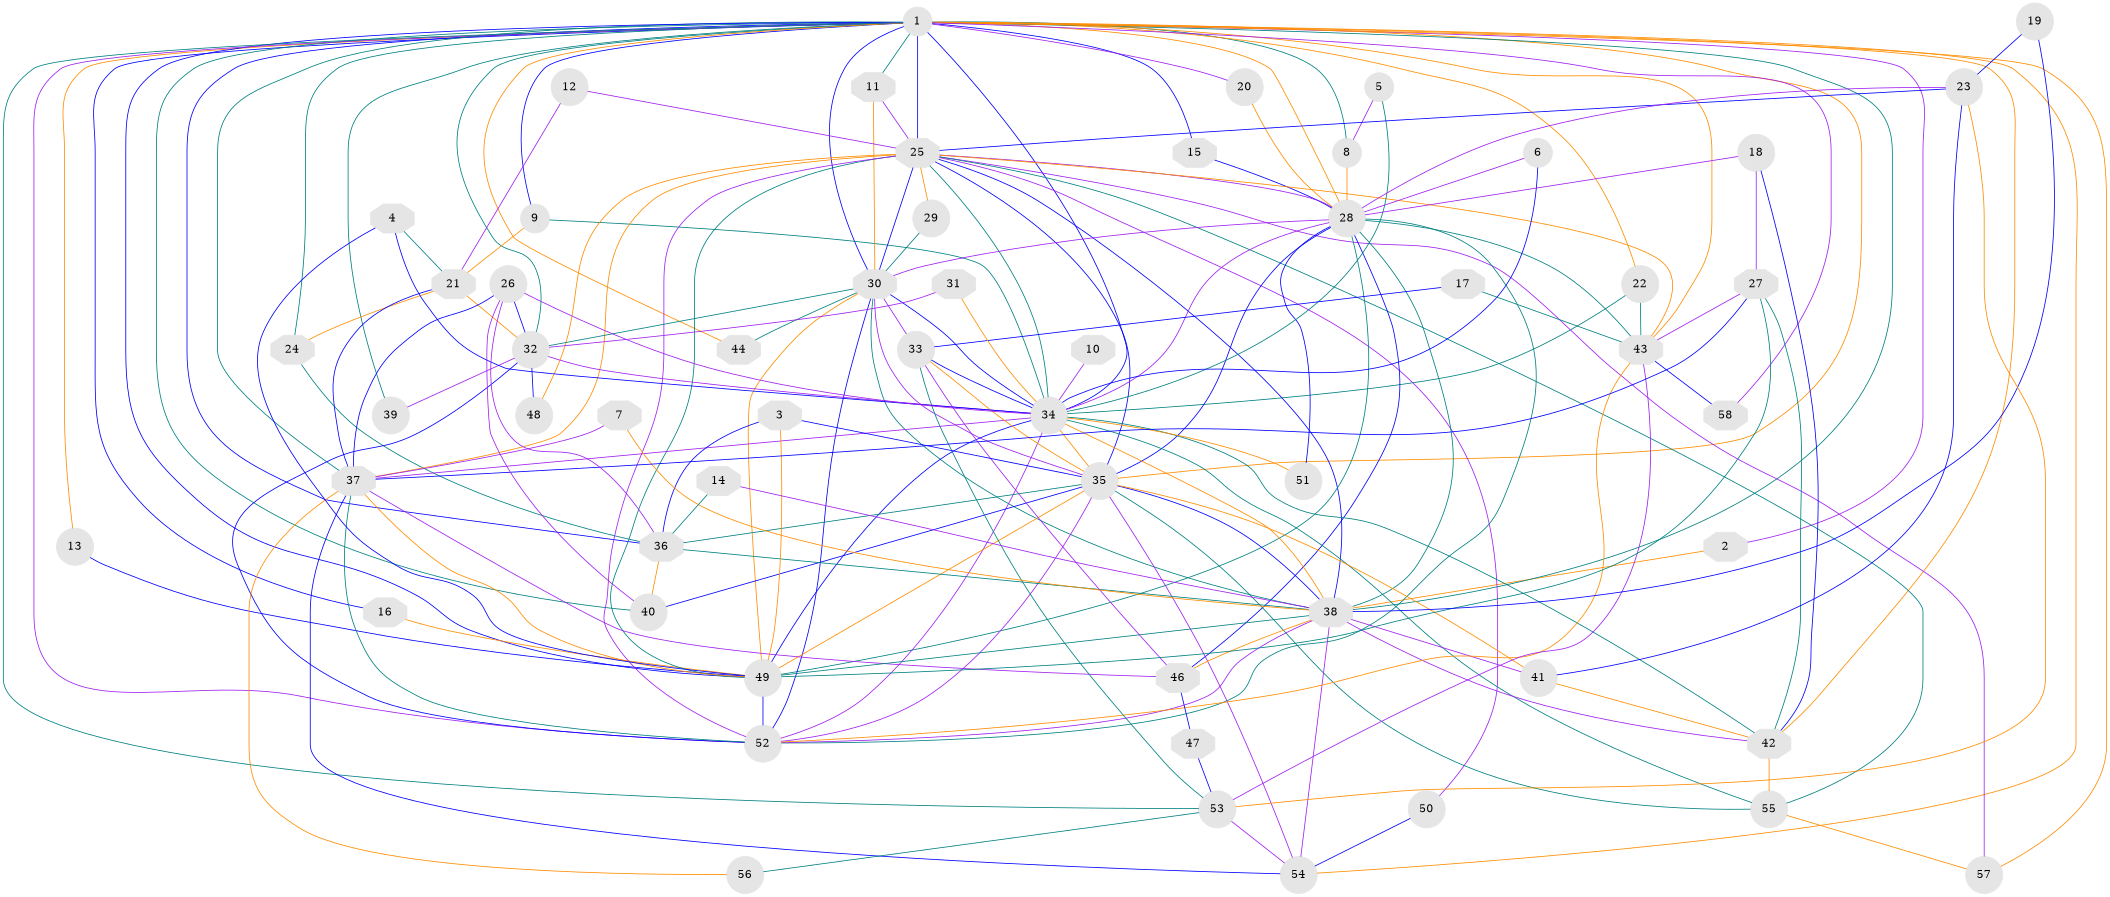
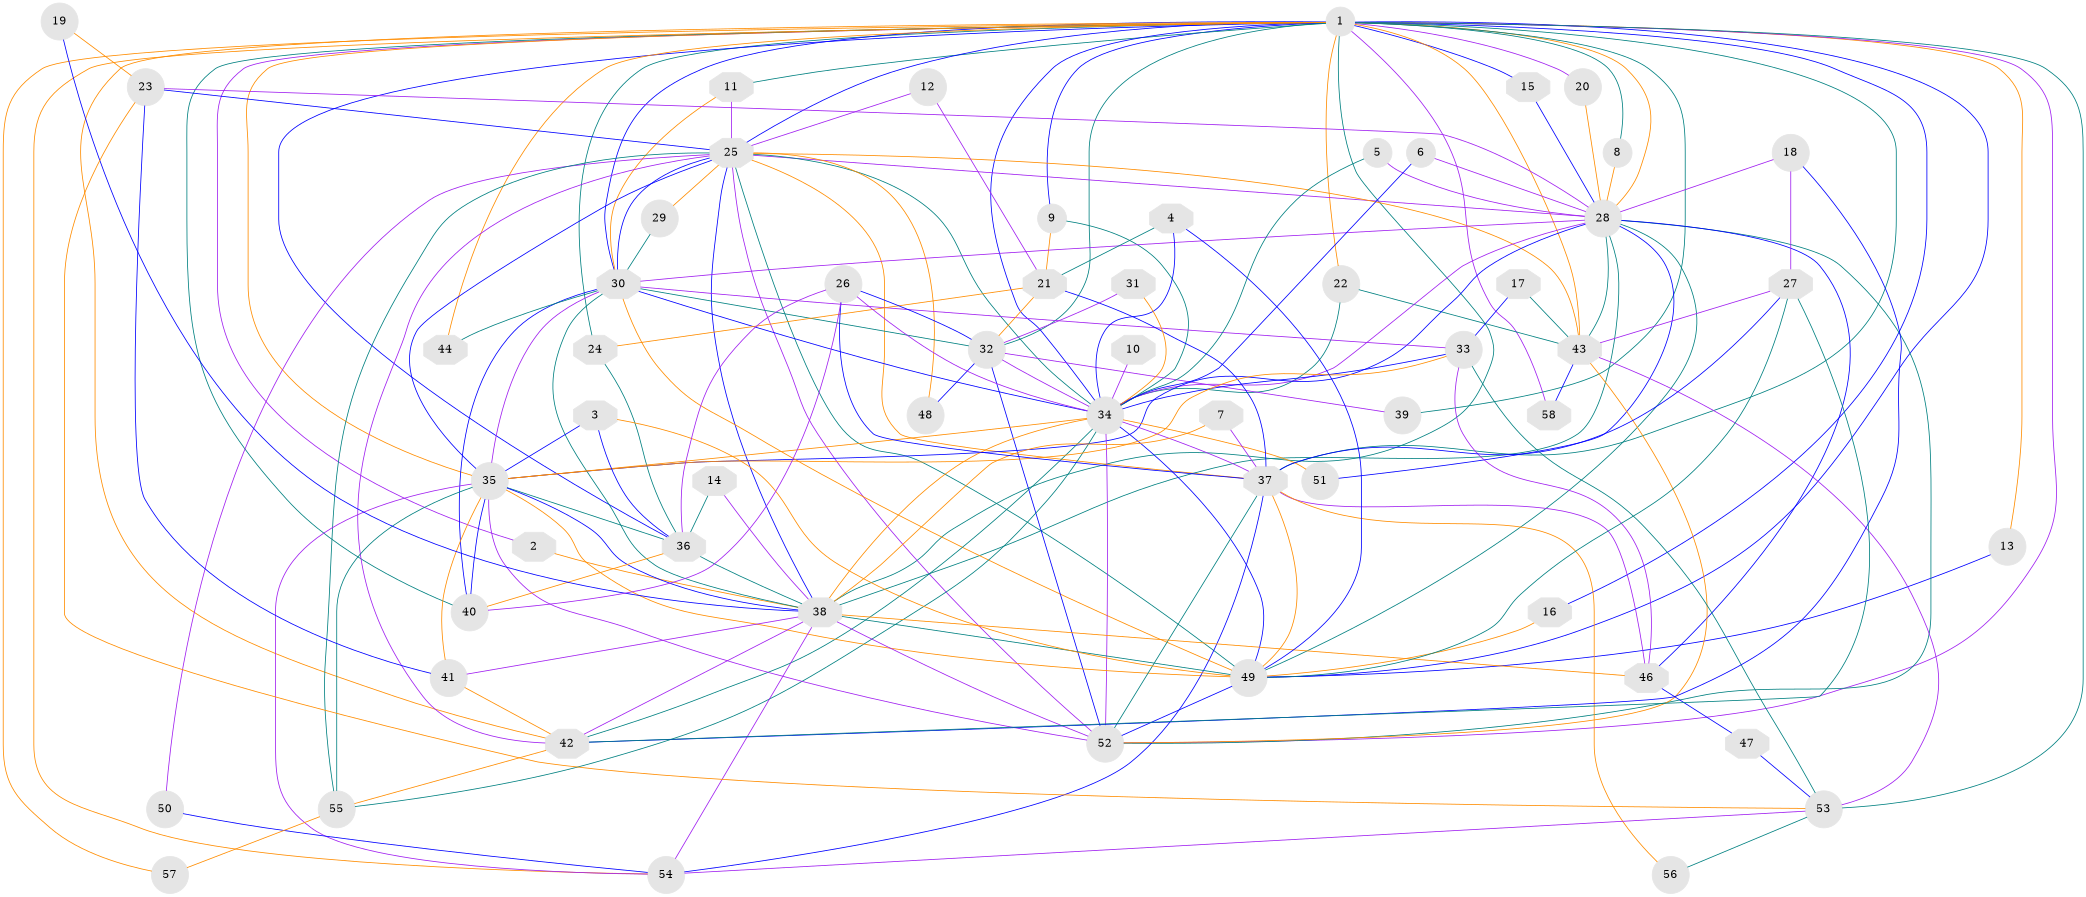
edge "19" -- "23": color blue -> darkorange
edge "5" -- "8": now "5" -- "28"
edge "25" -- "57": now "25" -- "42"
edge "30" -- "52": now "30" -- "40"
